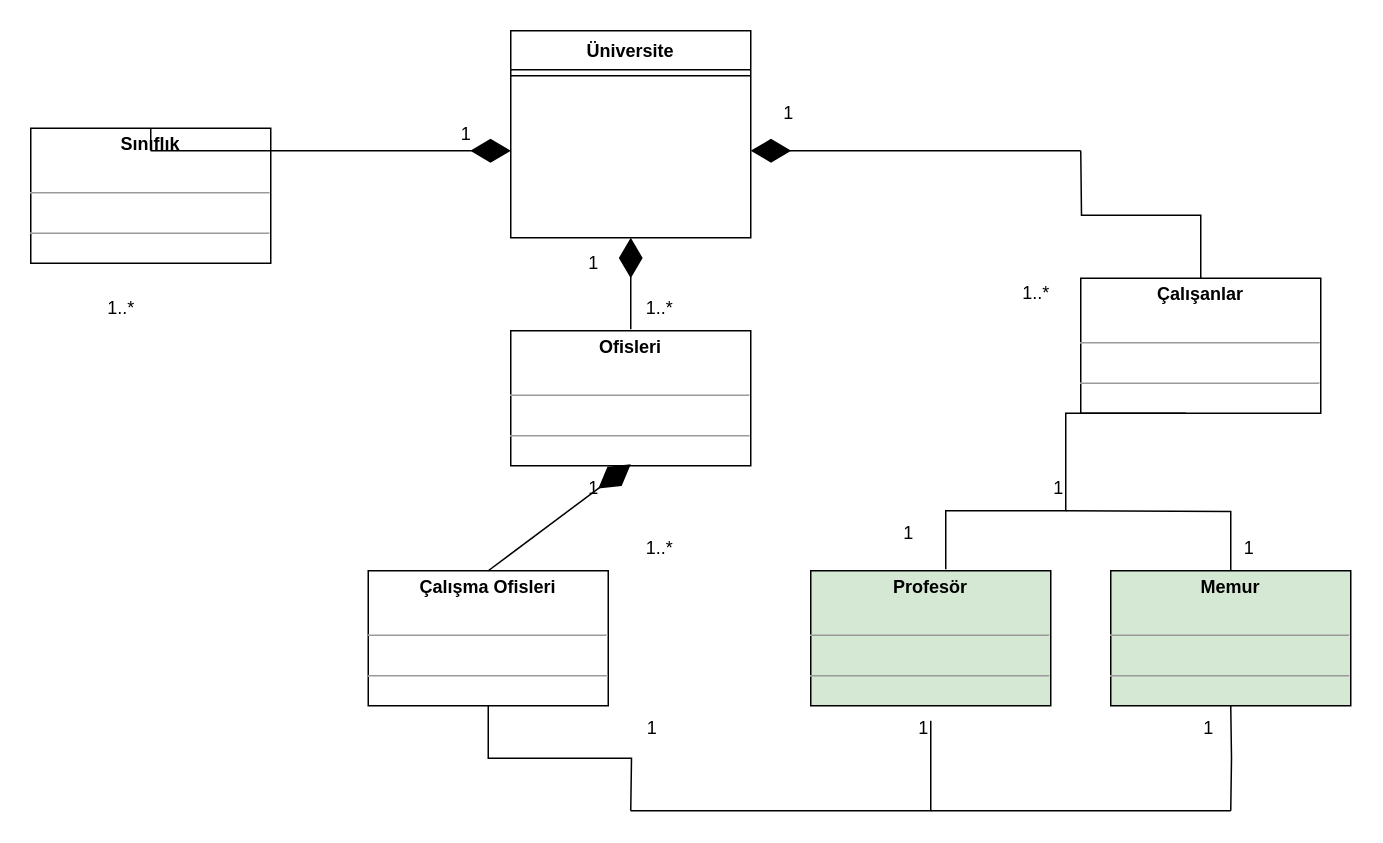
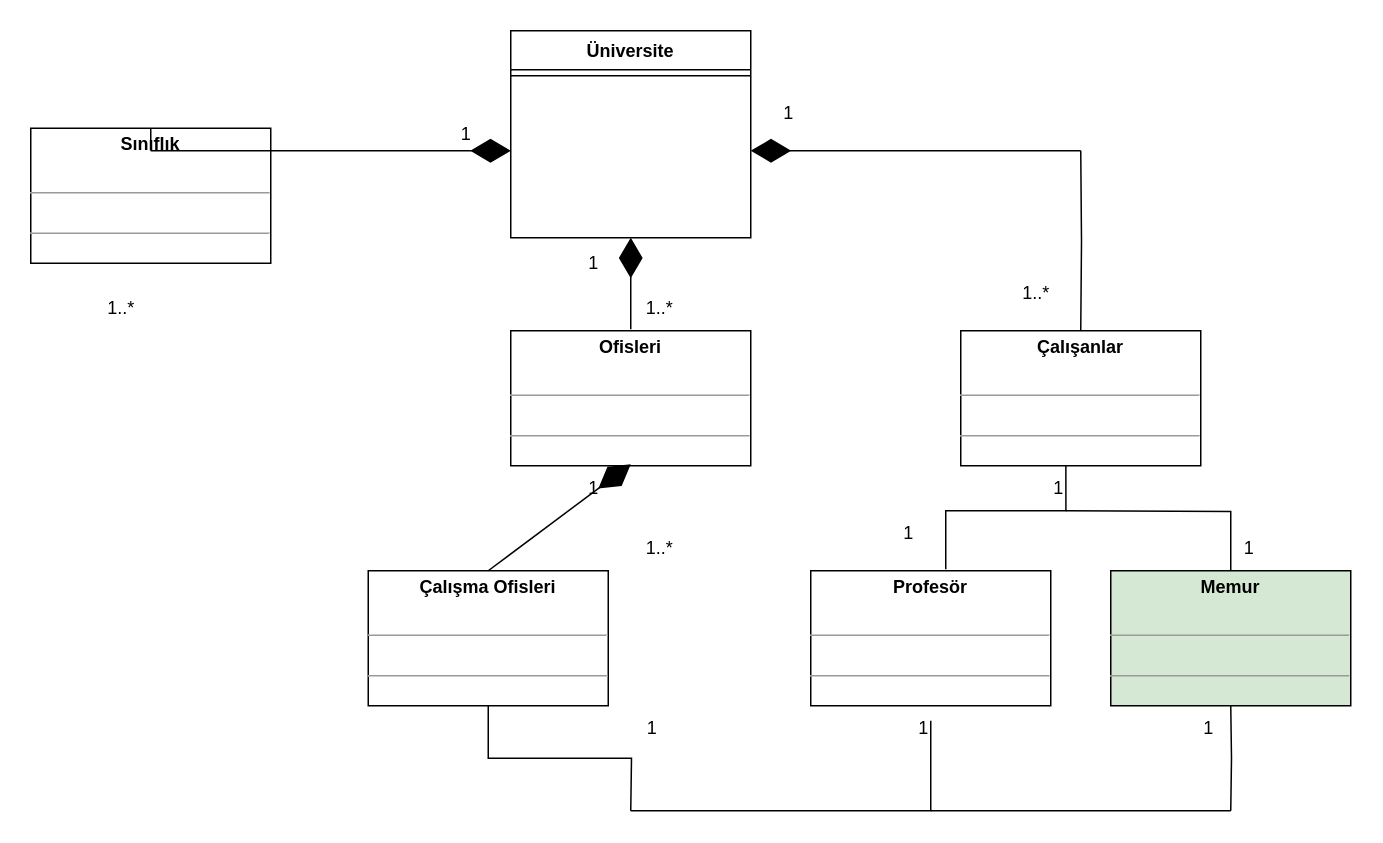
node "Çalışanlar": moved (1201, 346) -> (1081, 398)
node "Profesör": fillcolor #d5e8d4 -> #ffffff
